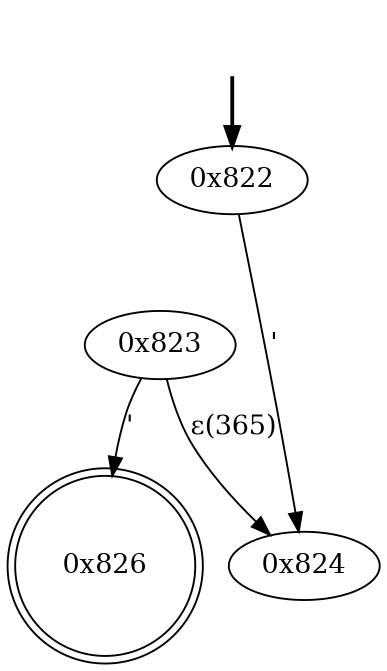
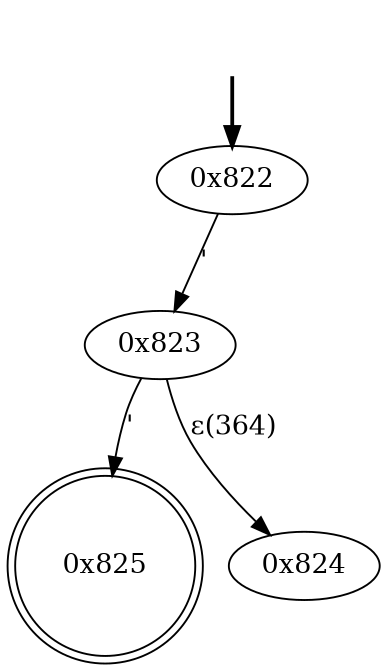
edge "0x822" -> "0x824": now "0x822" -> "0x823"
edge "0x823" -> "0x824": label "ε(365)" -> "ε(364)"
node "0x826": label "0x826" -> "0x825"
